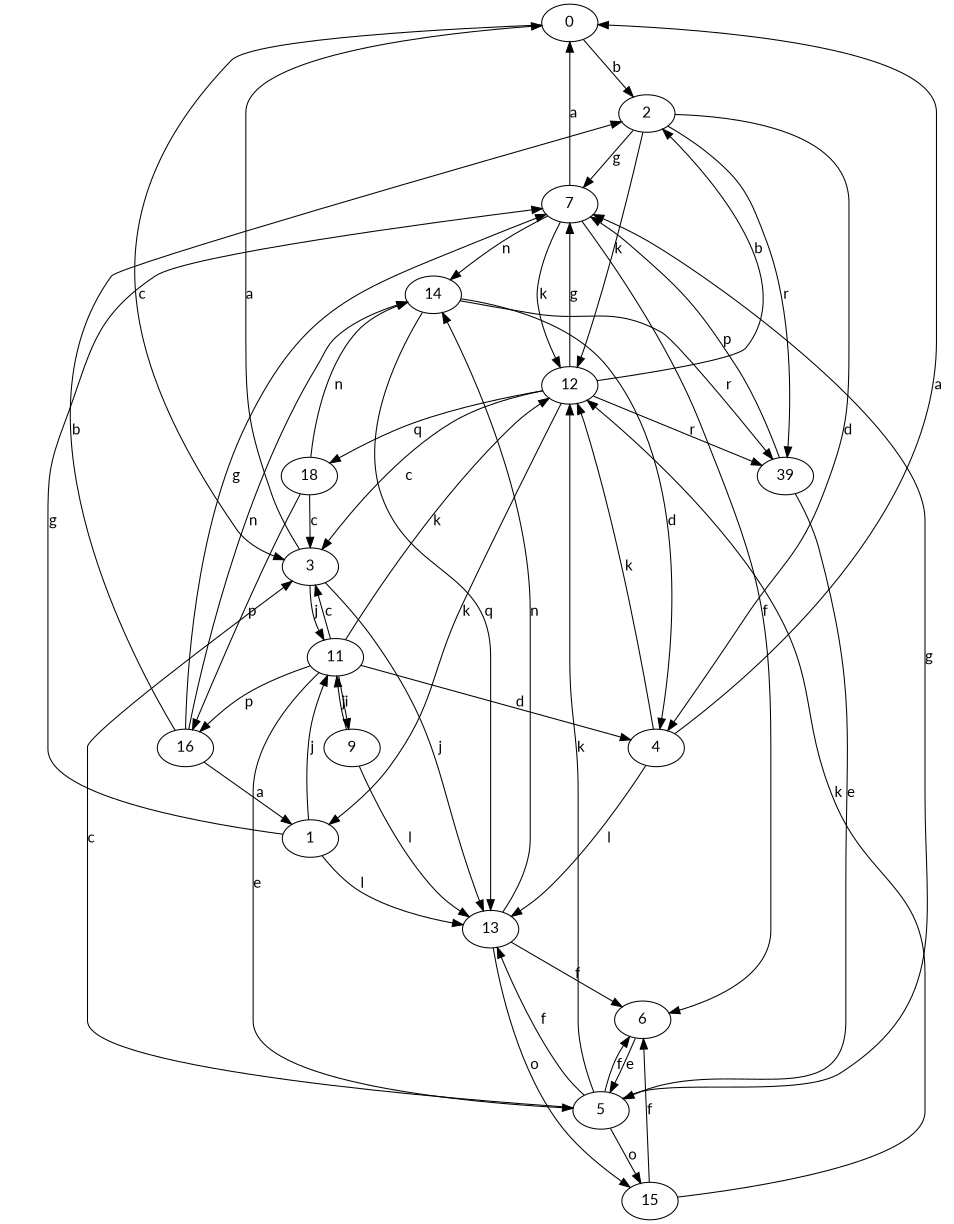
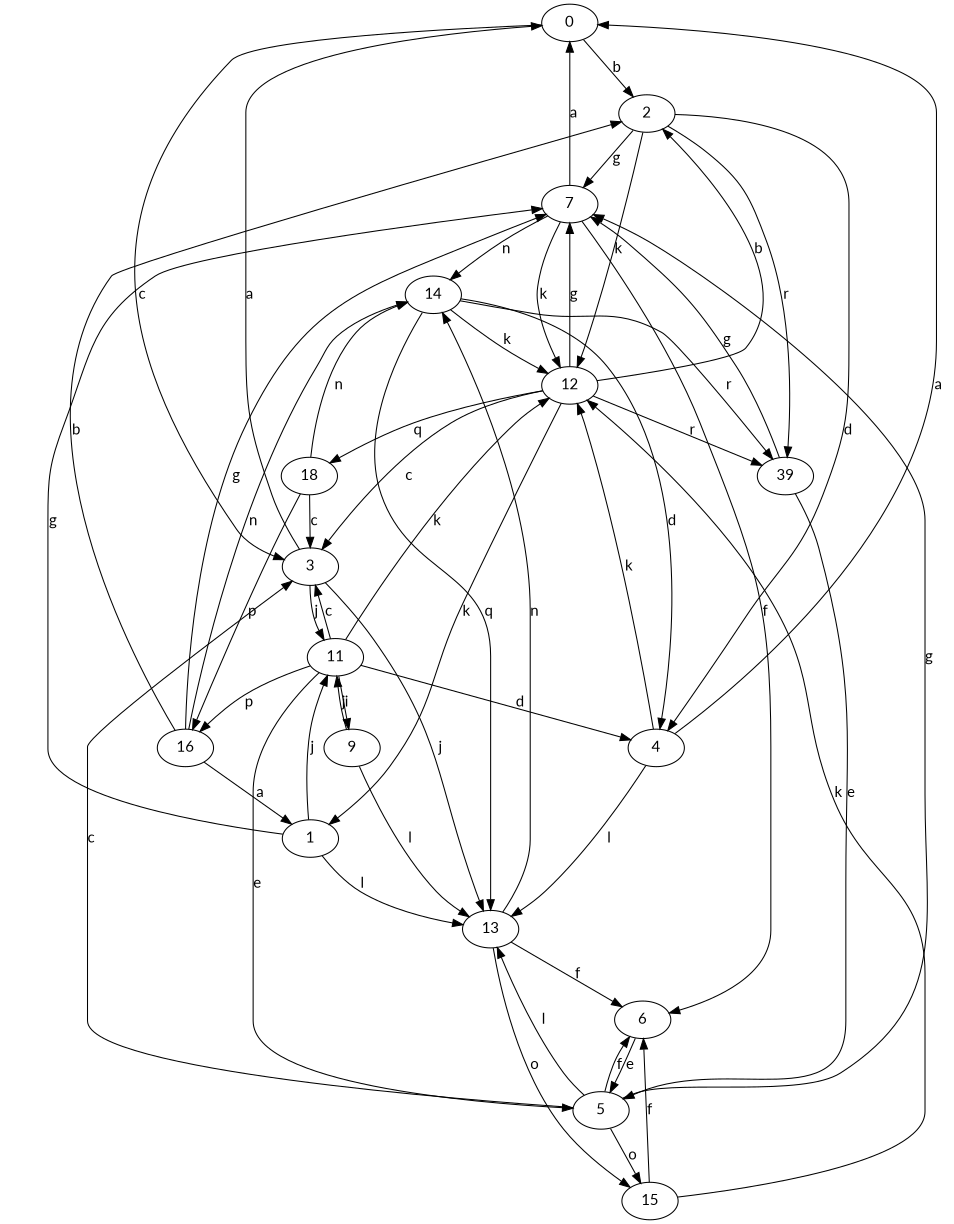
edge "39" -> "7": label "p" -> "g"
edge "5" -> "12": now "14" -> "12"
edge "5" -> "13": label "f" -> "l"
